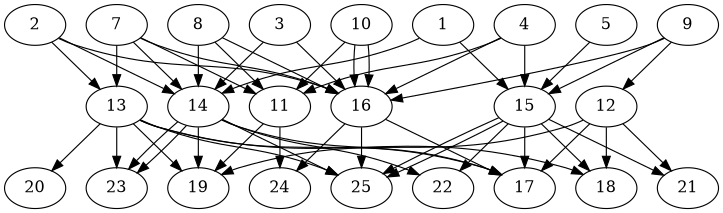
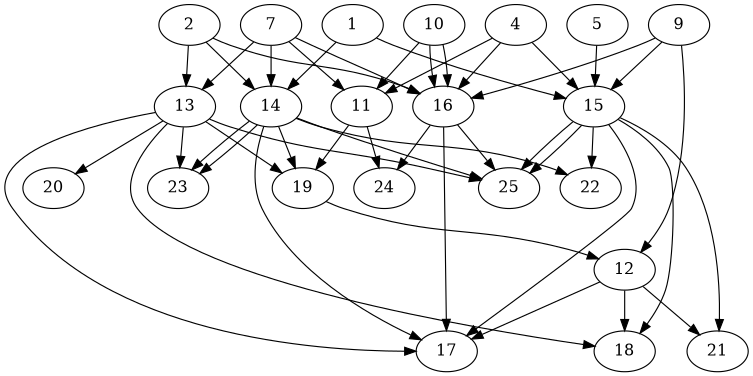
node "8": removed
node "3": removed
edge "12" -> "19": reversed
